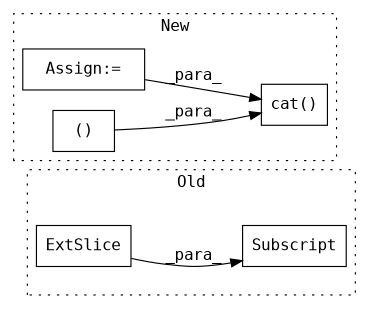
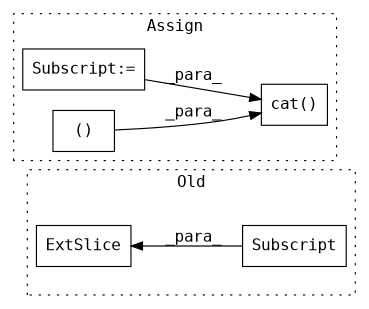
cluster "New": label "New" -> "Assign"
node "Assign:=": label "Assign:=" -> "Subscript:="
edge "ExtSlice" -> "Subscript": reversed
